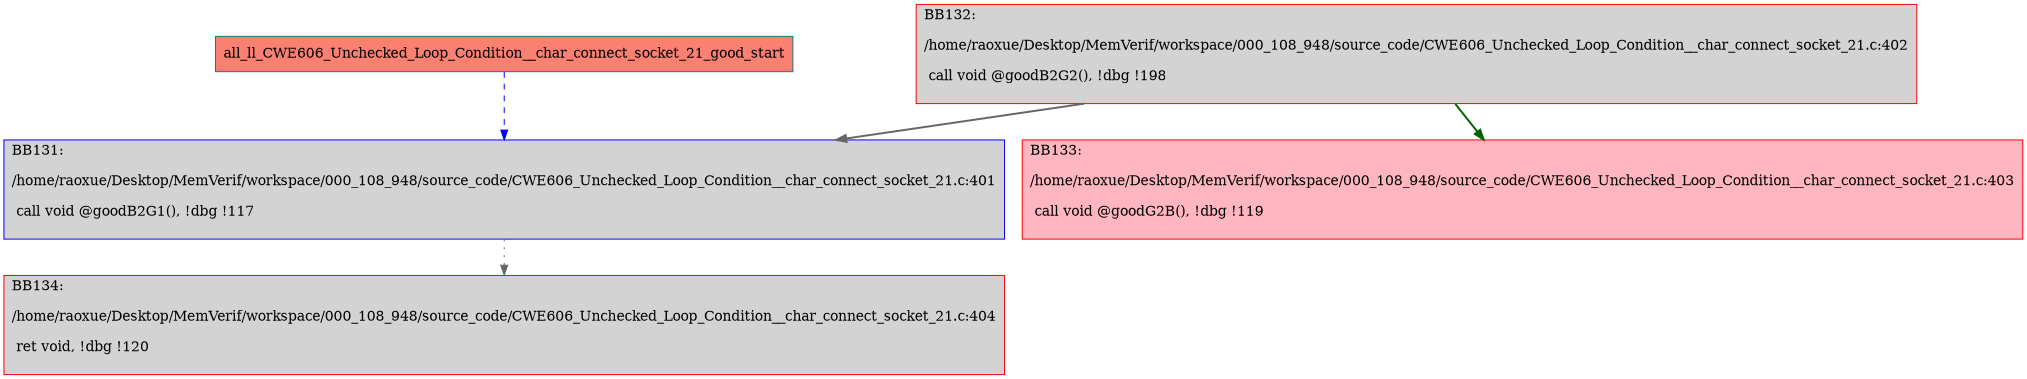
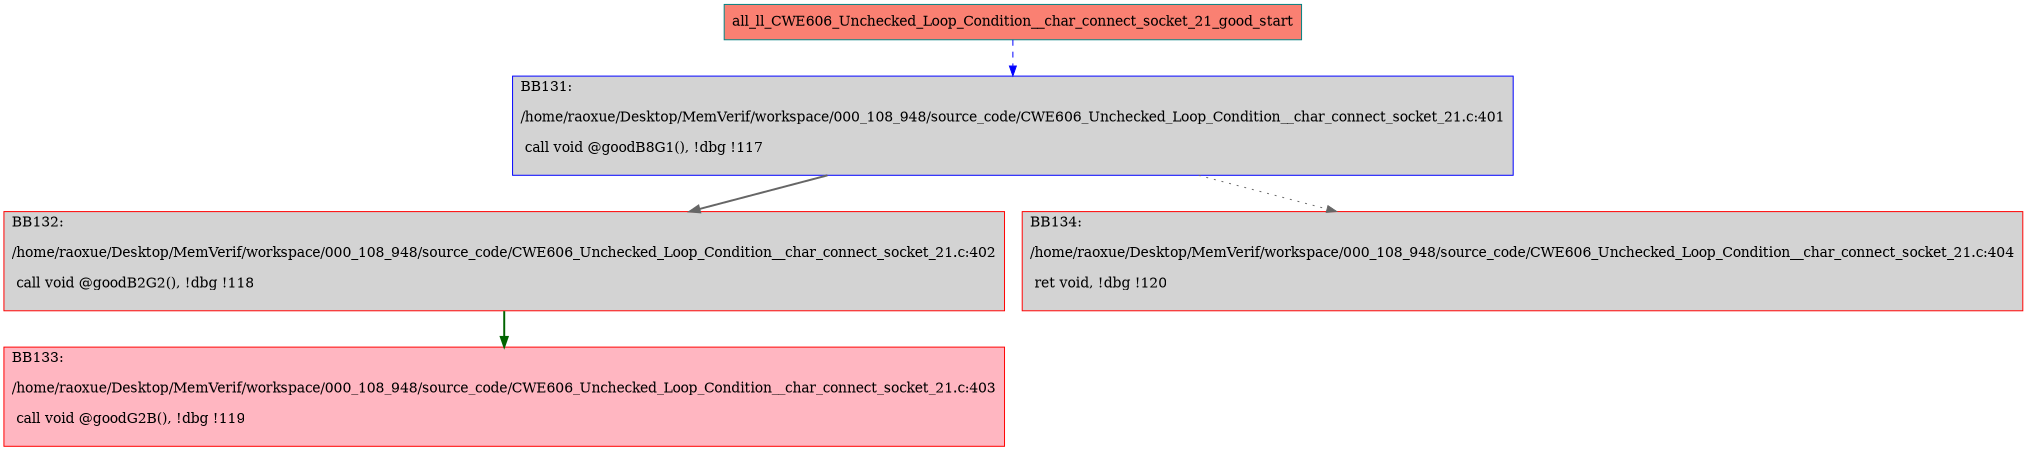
node "BB132:": text "call void @goodB2G2(), !dbg !198" -> "call void @goodB2G2(), !dbg !118"
edge "BB132:" -> "BB131:": reversed
node "BB131:": text "call void @goodB2G1(), !dbg !117" -> "call void @goodB8G1(), !dbg !117"
